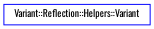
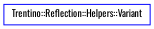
node "Variant::Reflection::Helpers::Variant": label "Variant::Reflection::Helpers::Variant" -> "Trentino::Reflection::Helpers::Variant"
